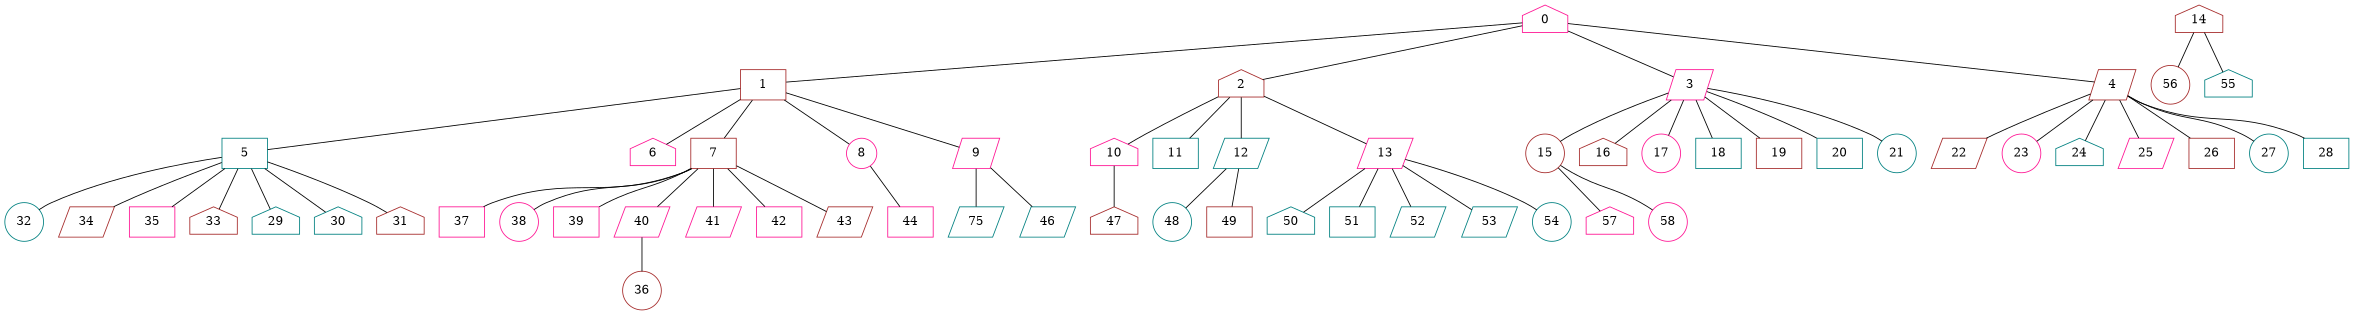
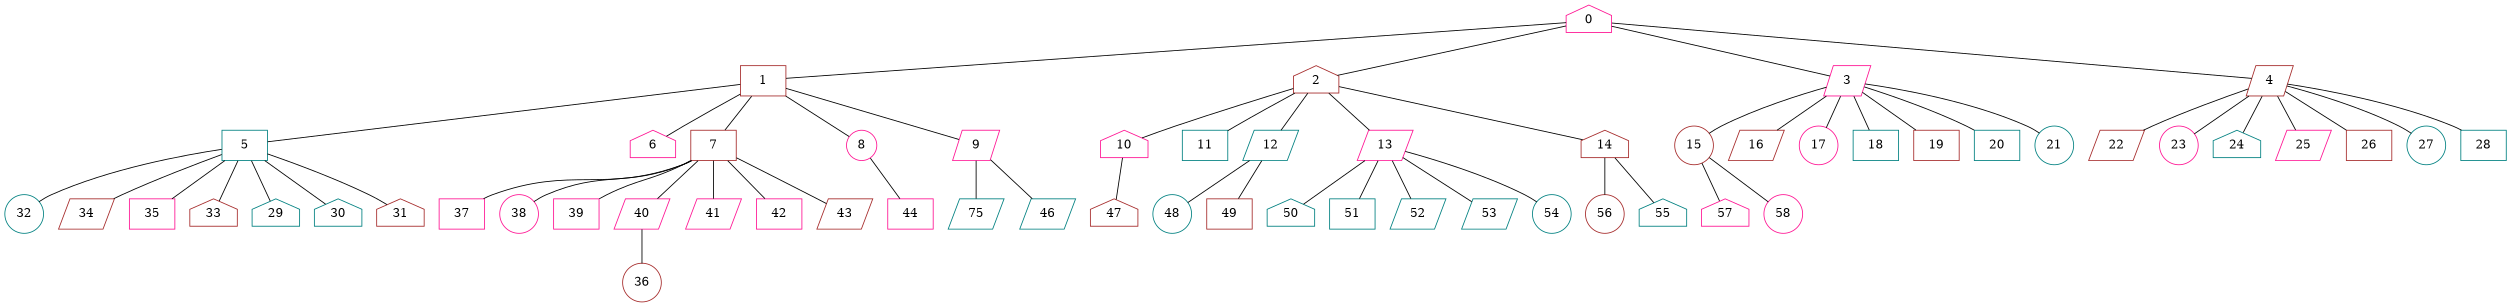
edge "2" -- "14": added
node "16": shape house -> parallelogram
